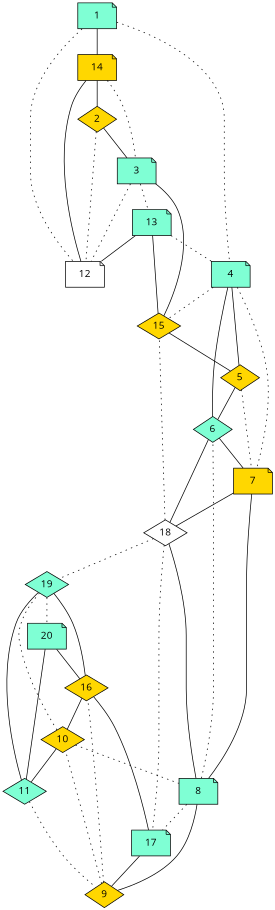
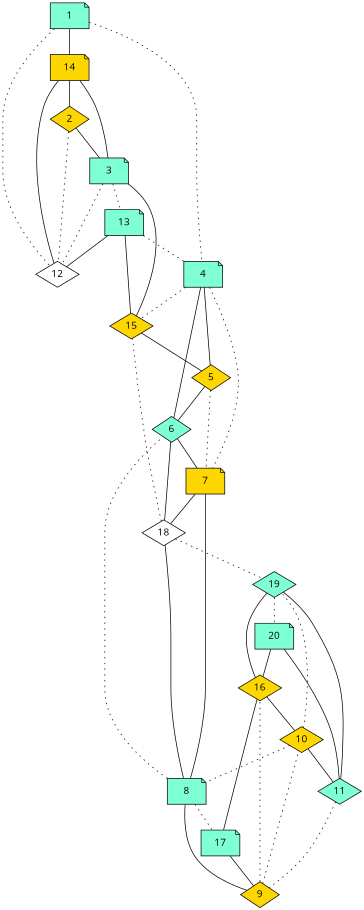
edge "14" -- "3": style dotted -> solid
node "12": shape note -> diamond
edge "18" -- "17": removed
